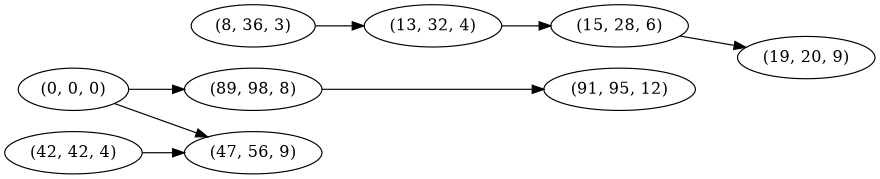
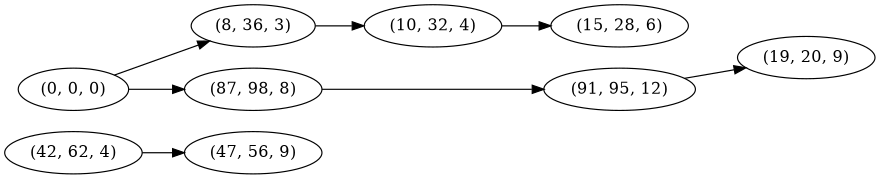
node "(13, 32, 4)": label "(13, 32, 4)" -> "(10, 32, 4)"
edge "(15, 28, 6)" -> "(19, 20, 9)": now "(91, 95, 12)" -> "(19, 20, 9)"
node "(89, 98, 8)": label "(89, 98, 8)" -> "(87, 98, 8)"
edge "(0, 0, 0)" -> "(47, 56, 9)": now "(0, 0, 0)" -> "(8, 36, 3)"
node "(42, 42, 4)": label "(42, 42, 4)" -> "(42, 62, 4)"
